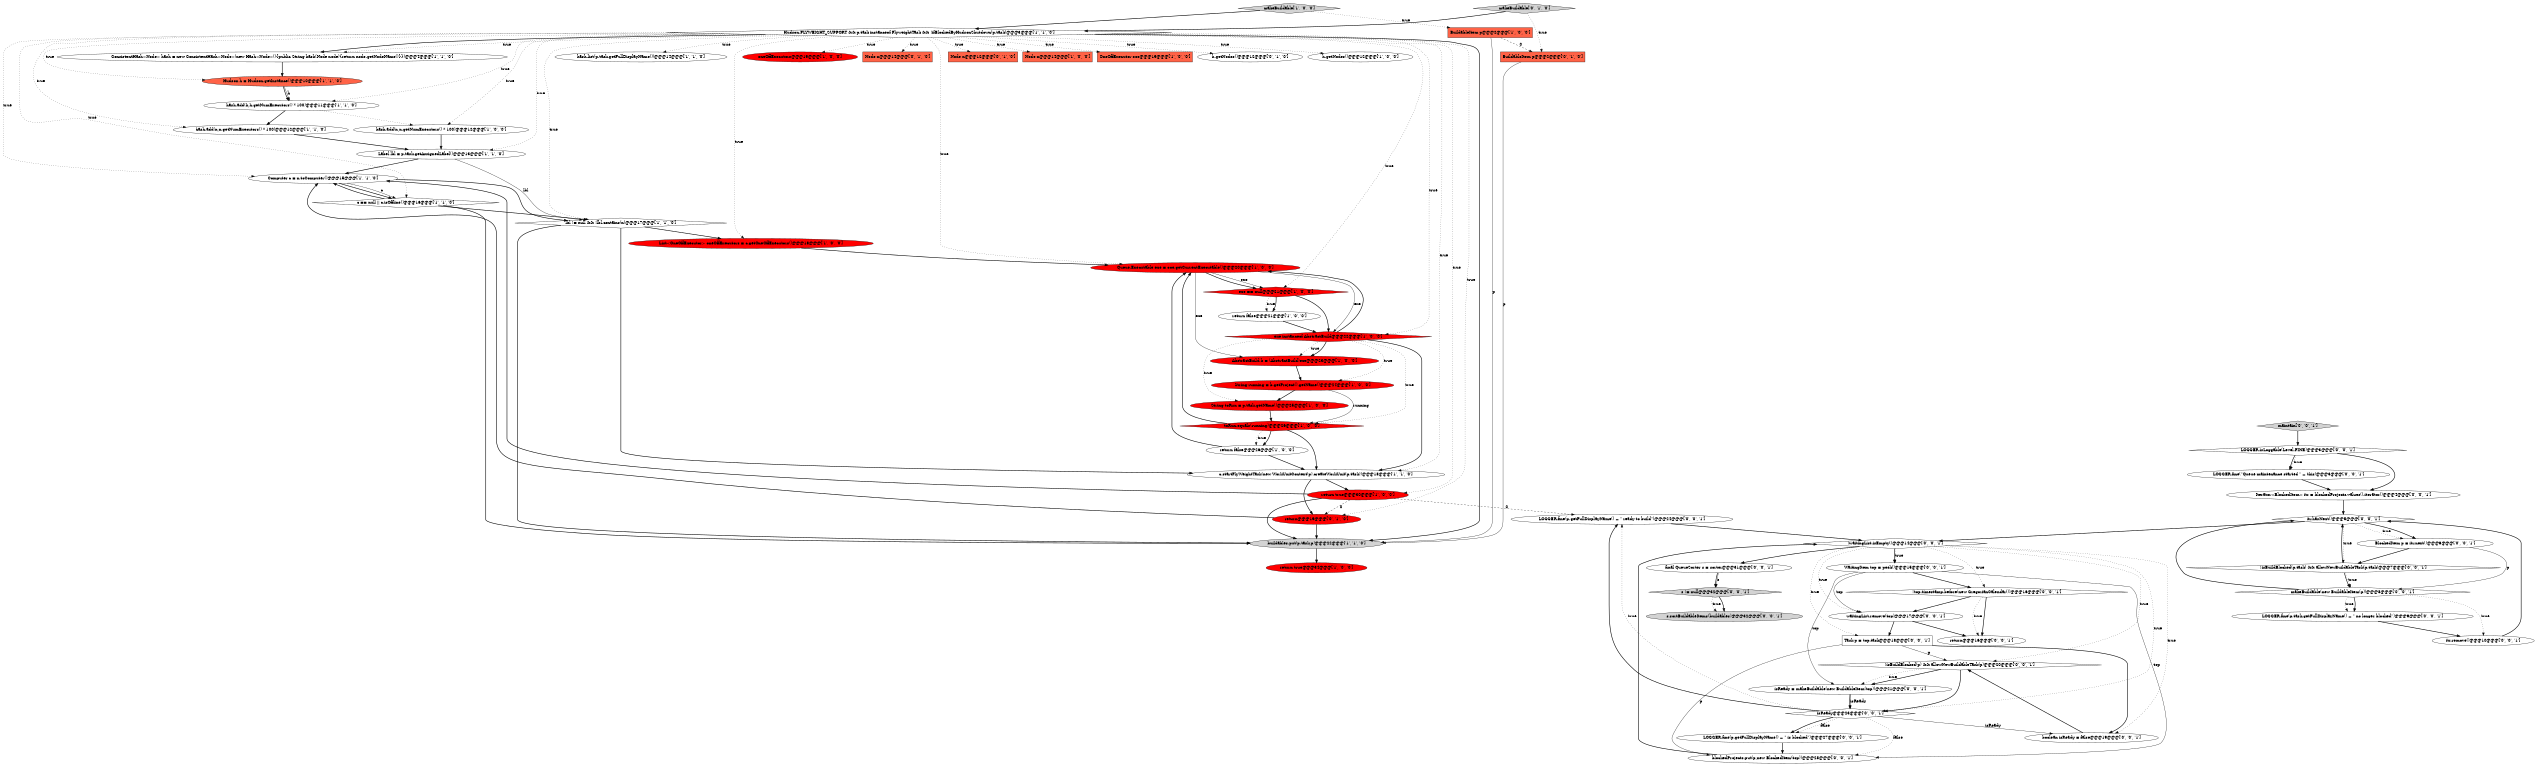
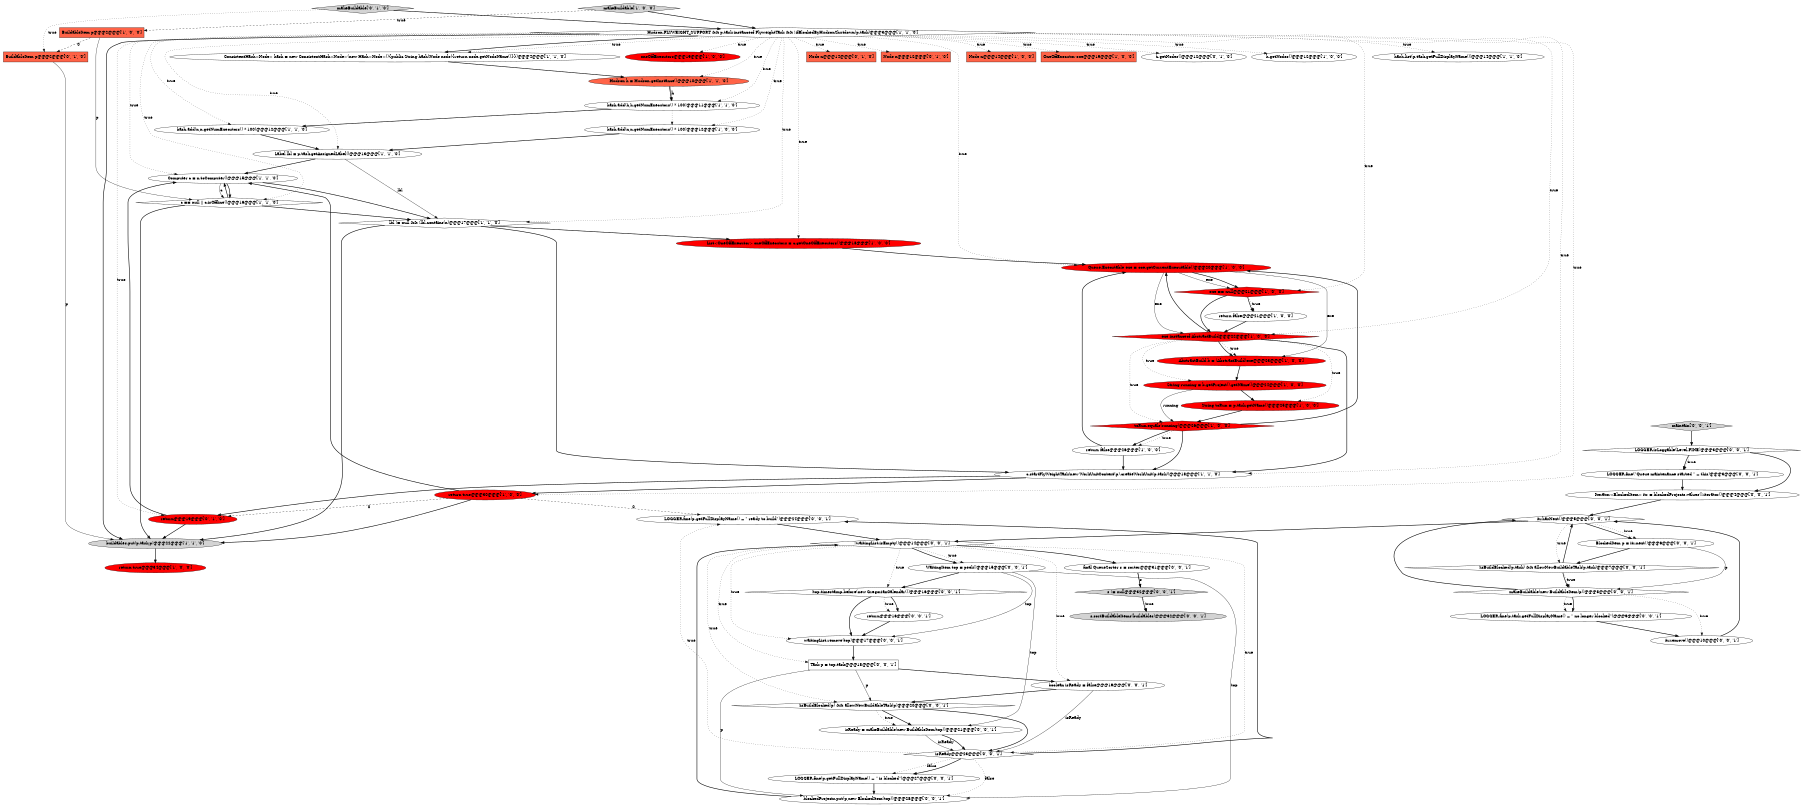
edge "makeBuildable['1', '0', '0']" -> "BuildableItem p@@@2@@@['1', '0', '0']": style dotted -> dashed
edge "BuildableItem p@@@2@@@['1', '0', '0']" -> "buildables.put(p.task,p)@@@22@@@['1', '1', '0']": now "BuildableItem p@@@2@@@['1', '0', '0']" -> "c == null || c.isOffline()@@@16@@@['1', '1', '0']"
edge "waitingList.remove(top)@@@17@@@['0', '0', '1']" -> "return@@@16@@@['0', '0', '1']": reversed
edge "isReady@@@23@@@['0', '0', '1']" -> "boolean isReady = false@@@19@@@['0', '0', '1']": reversed
